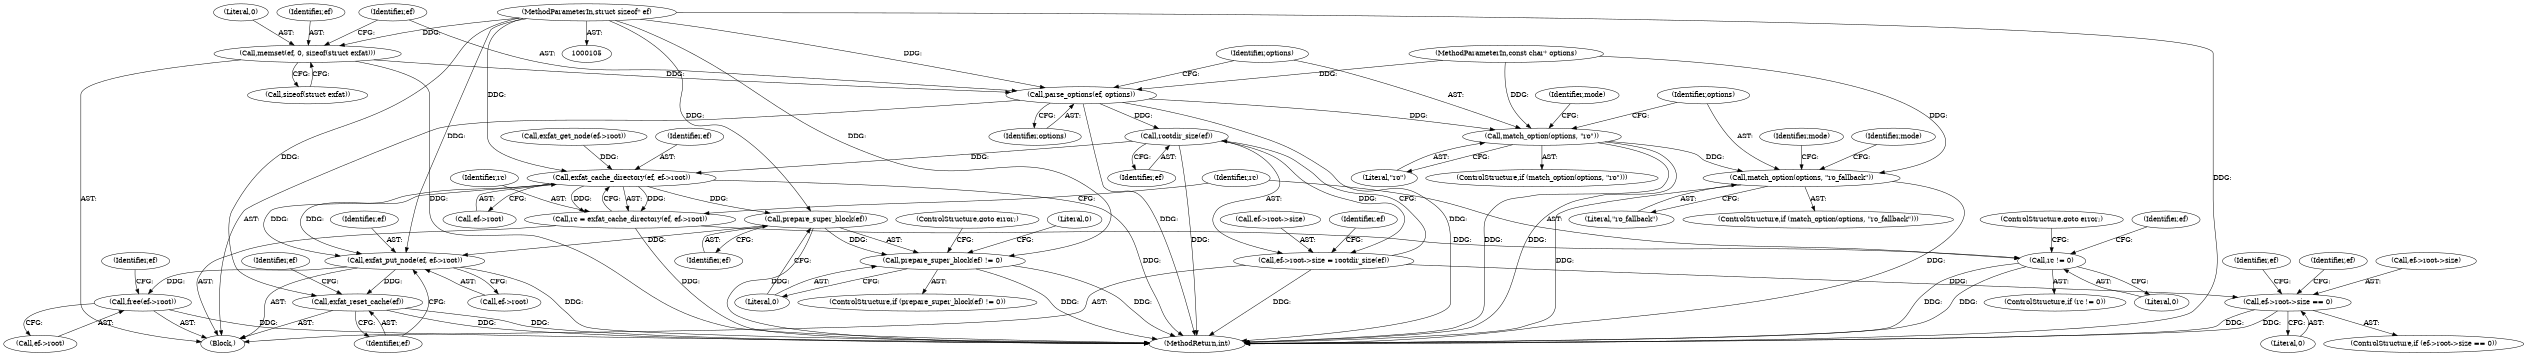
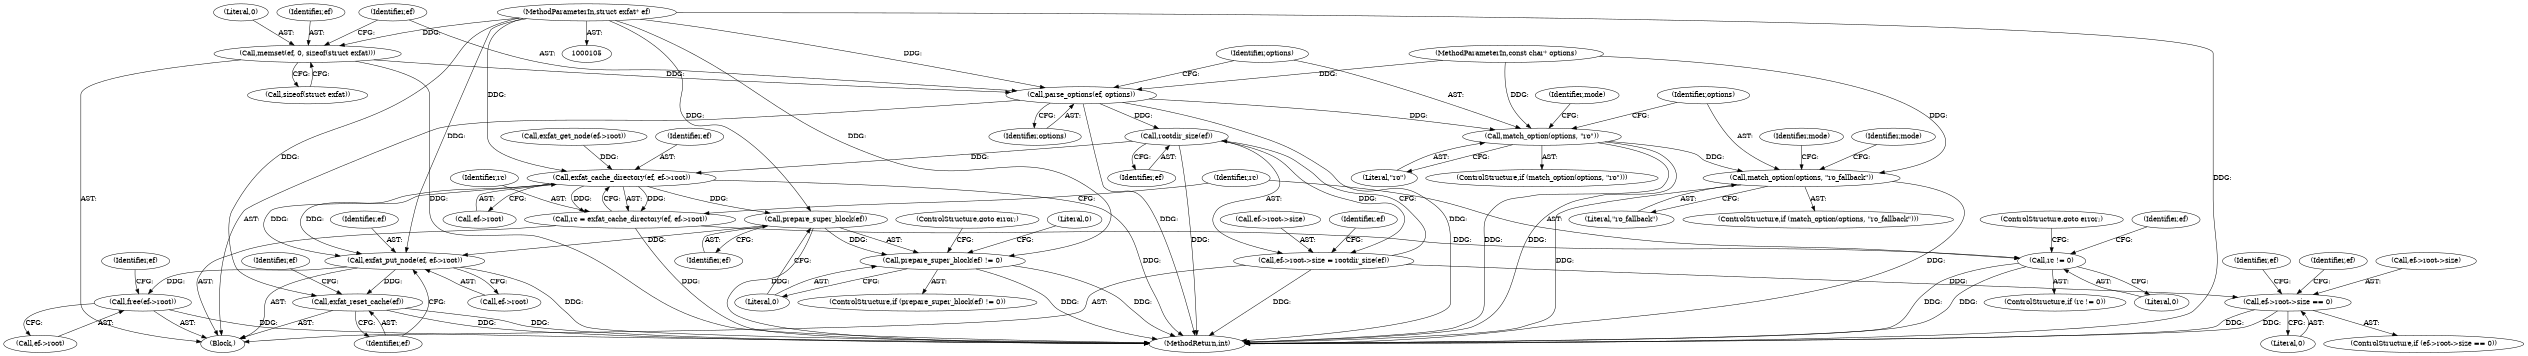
node "(MethodParameterIn,struct sizeof* ef)": label "(MethodParameterIn,struct sizeof* ef)" -> "(MethodParameterIn,struct exfat* ef)"
